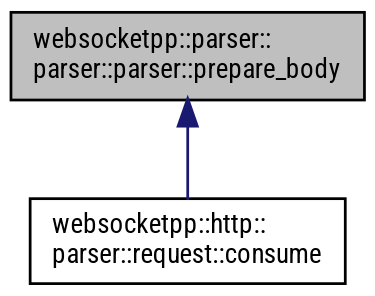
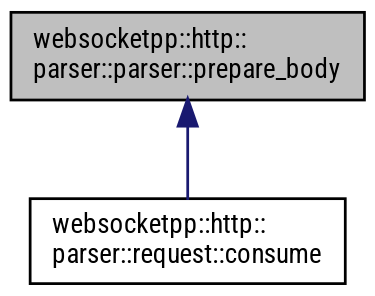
node "websocketpp::parser:: parser::parser::prepare_body": label "websocketpp::parser:: parser::parser::prepare_body" -> "websocketpp::http:: parser::parser::prepare_body"
